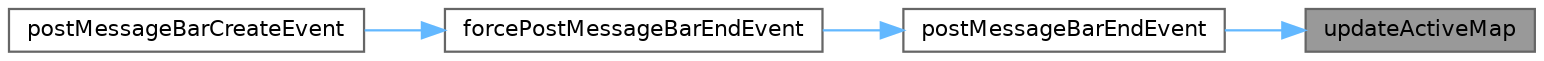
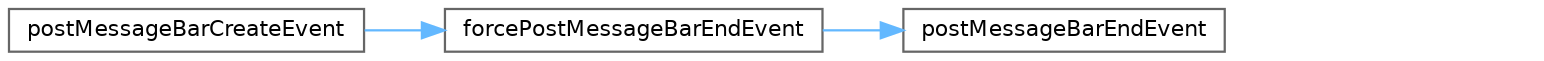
node "updateActiveMap": removed
